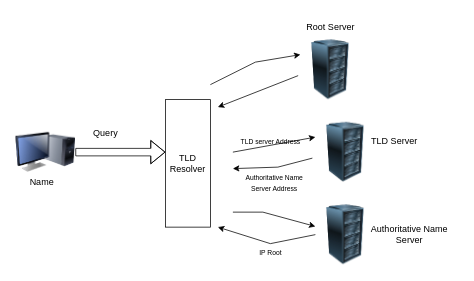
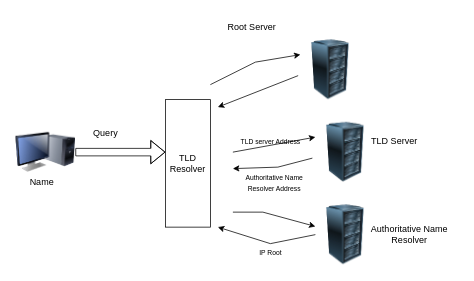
node "Root Server": moved (330, 27) -> (252, 27)
node "Authoritative Name Server Address": label "Authoritative Name Server Address" -> "Authoritative Name Resolver Address"
node "Authoritative Name Server": label "Authoritative Name Server" -> "Authoritative Name Resolver"
